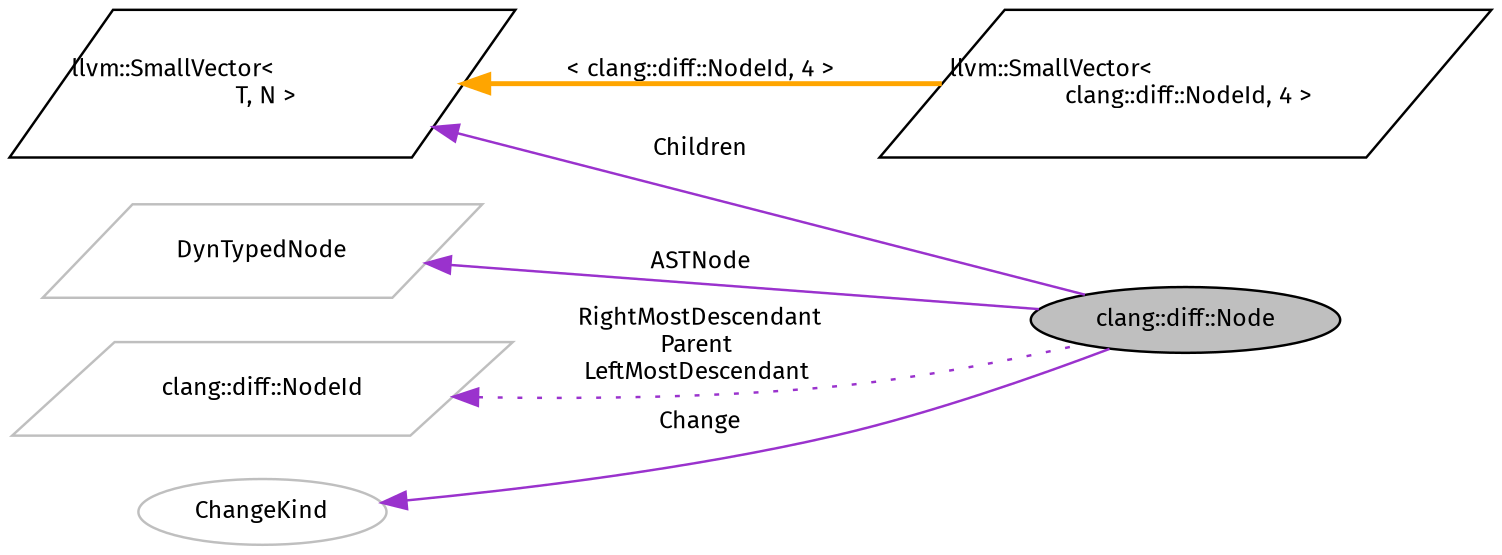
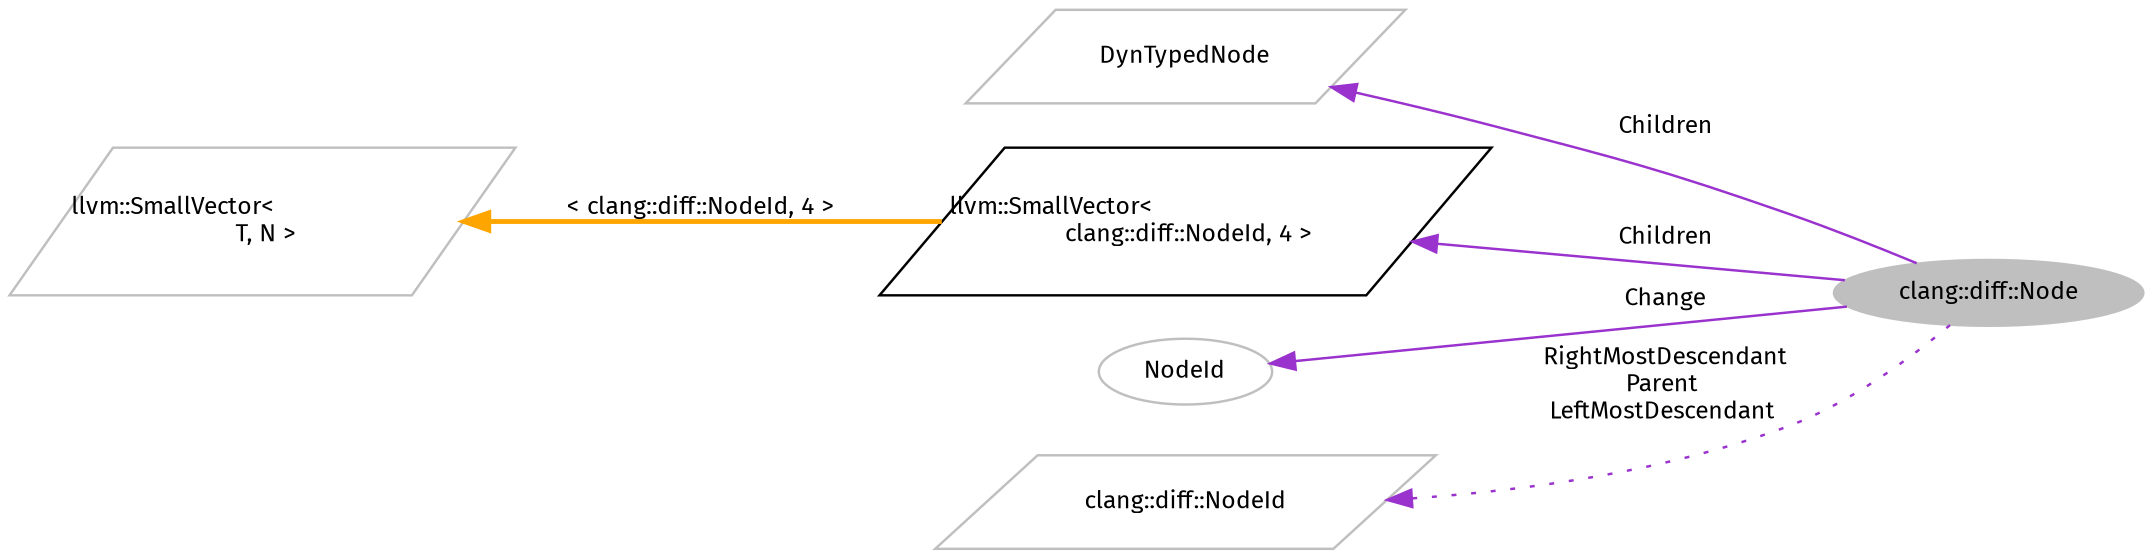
node "llvm::SmallVector< T, N >": color black -> grey75
edge "clang::diff::Node" -> "llvm::SmallVector< T, N >": now "clang::diff::Node" -> "llvm::SmallVector< clang::diff::NodeId, 4 >"
edge "clang::diff::Node" -> "DynTypedNode": label " ASTNode" -> " Children"
node "clang::diff::Node": color black -> grey75
node "ChangeKind": label "ChangeKind" -> "NodeId"
